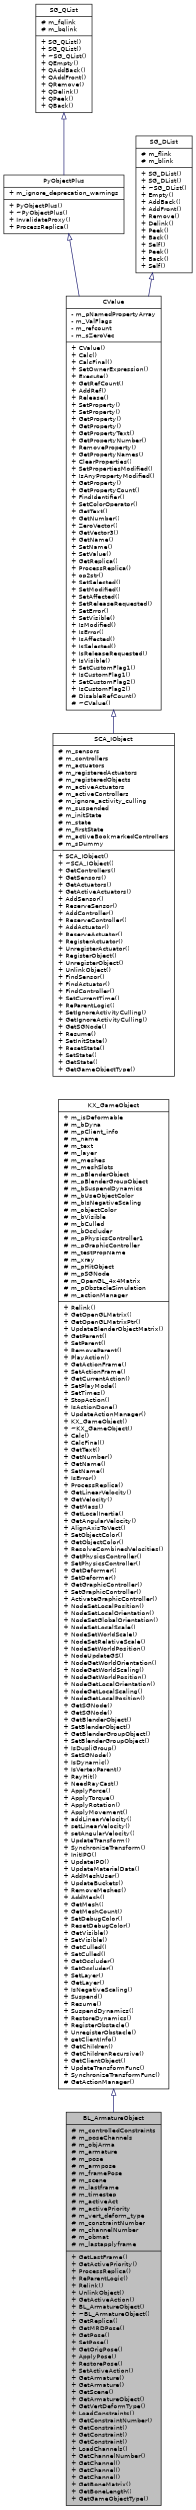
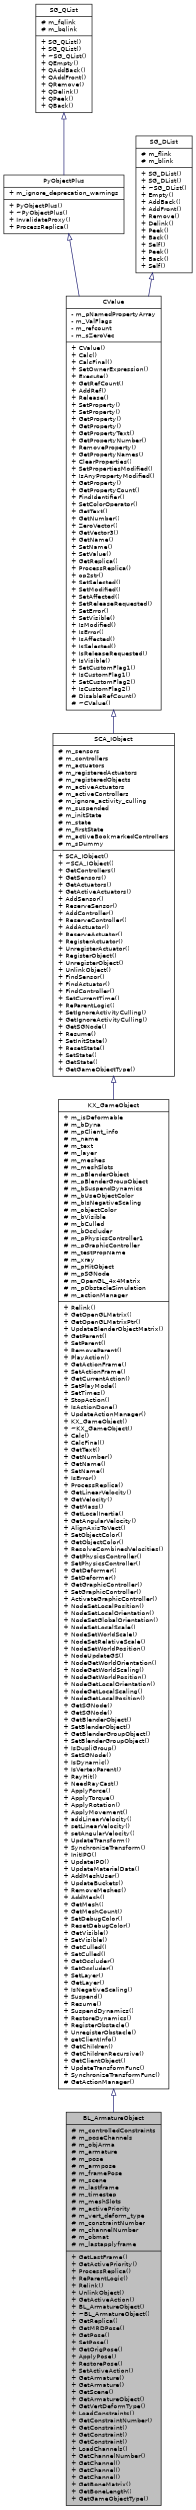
edge "KX_GameObject" -> "SCA_IObject": added
node "BL_ArmatureObject": text "# m_activeAct" -> "# m_meshSlots"
